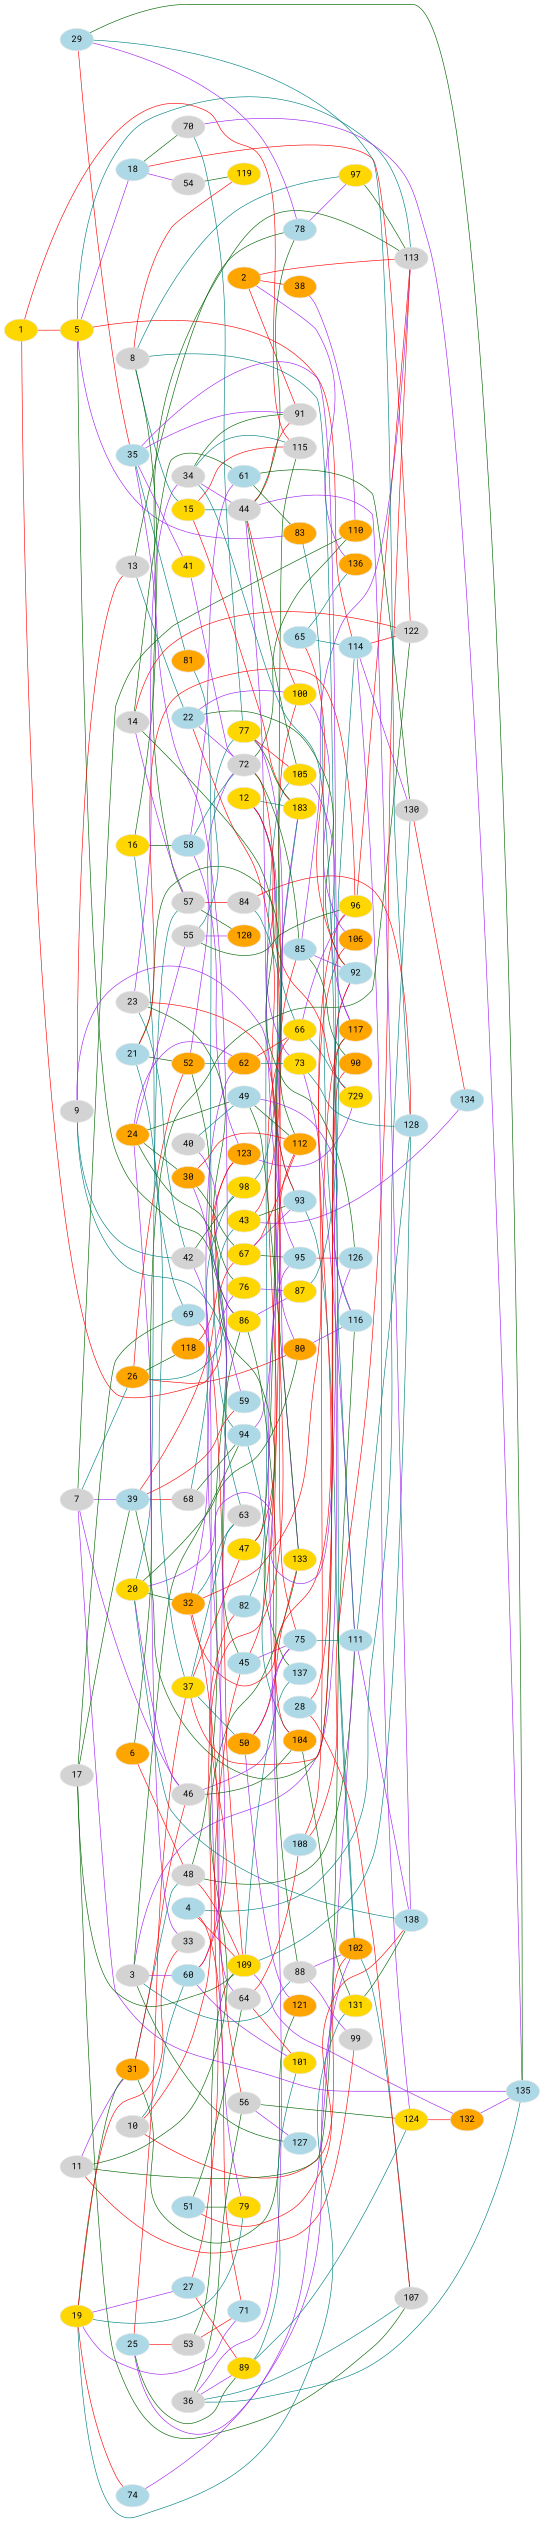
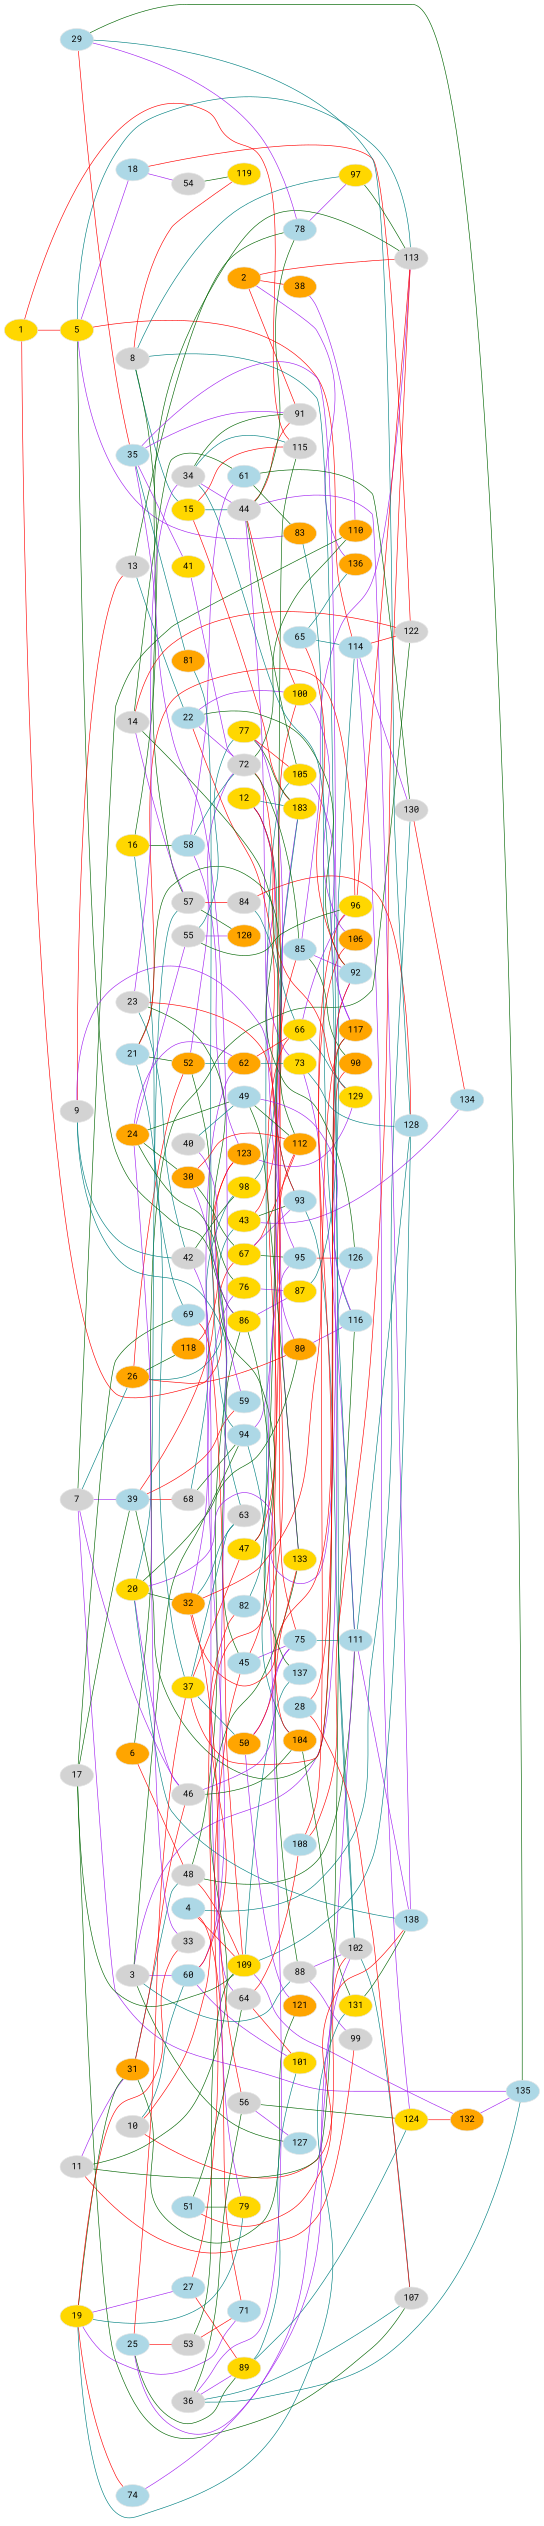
node "70": removed
node "729": label "729" -> "129"
node "102": fillcolor orange -> lightgrey
